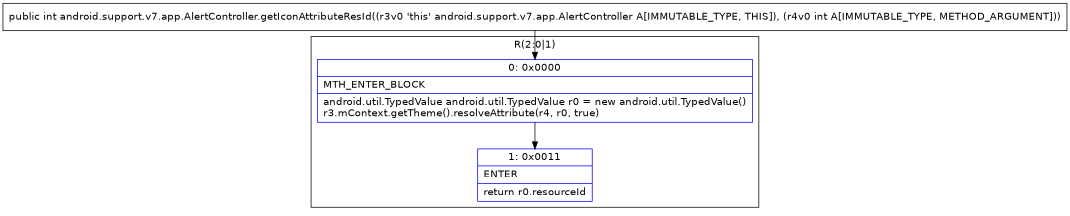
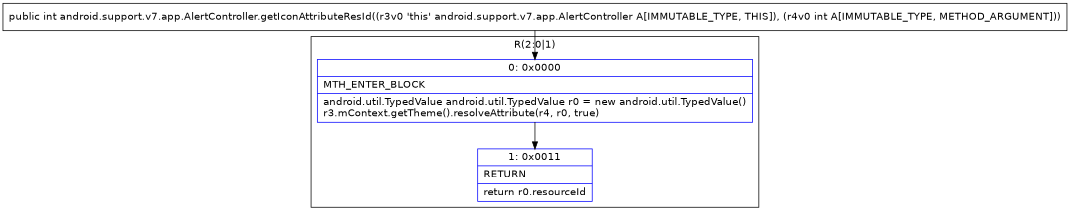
node "1: 0x0011": text "ENTER" -> "RETURN"
